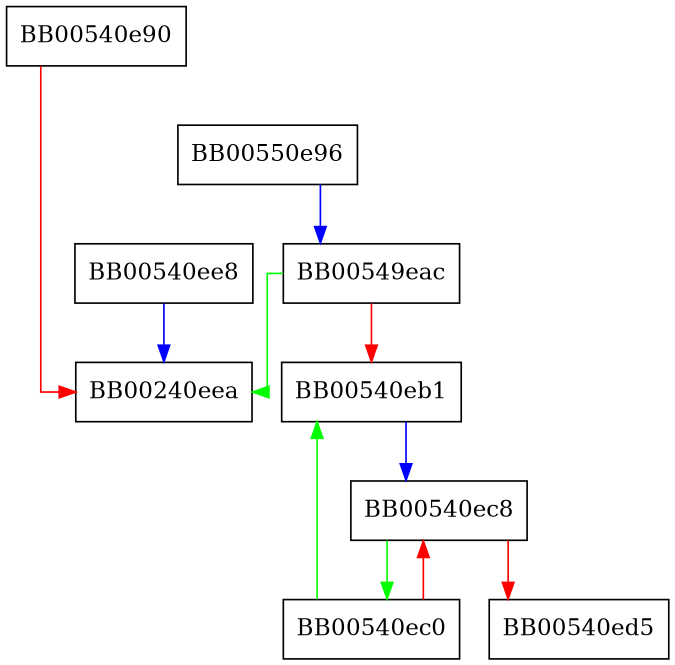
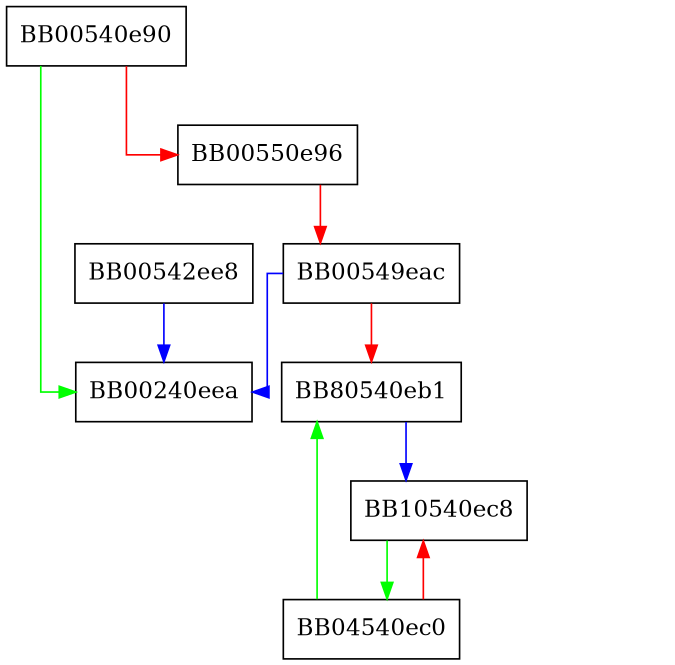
edge "BB00540e90" -> "BB00550e96": added
edge "BB00550e96" -> "BB00549eac": color blue -> red
edge "BB00540e90" -> "BB00240eea": color red -> green
node "BB00540ee8": label "BB00540ee8" -> "BB00542ee8"
edge "BB00549eac" -> "BB00240eea": color green -> blue
node "BB00540eb1": label "BB00540eb1" -> "BB80540eb1"
node "BB00540ec8": label "BB00540ec8" -> "BB10540ec8"
node "BB00540ec0": label "BB00540ec0" -> "BB04540ec0"
node "BB00540ed5": removed
